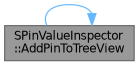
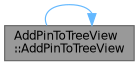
node "SPinValueInspector ::AddPinToTreeView": label "SPinValueInspector ::AddPinToTreeView" -> "AddPinToTreeView ::AddPinToTreeView"
